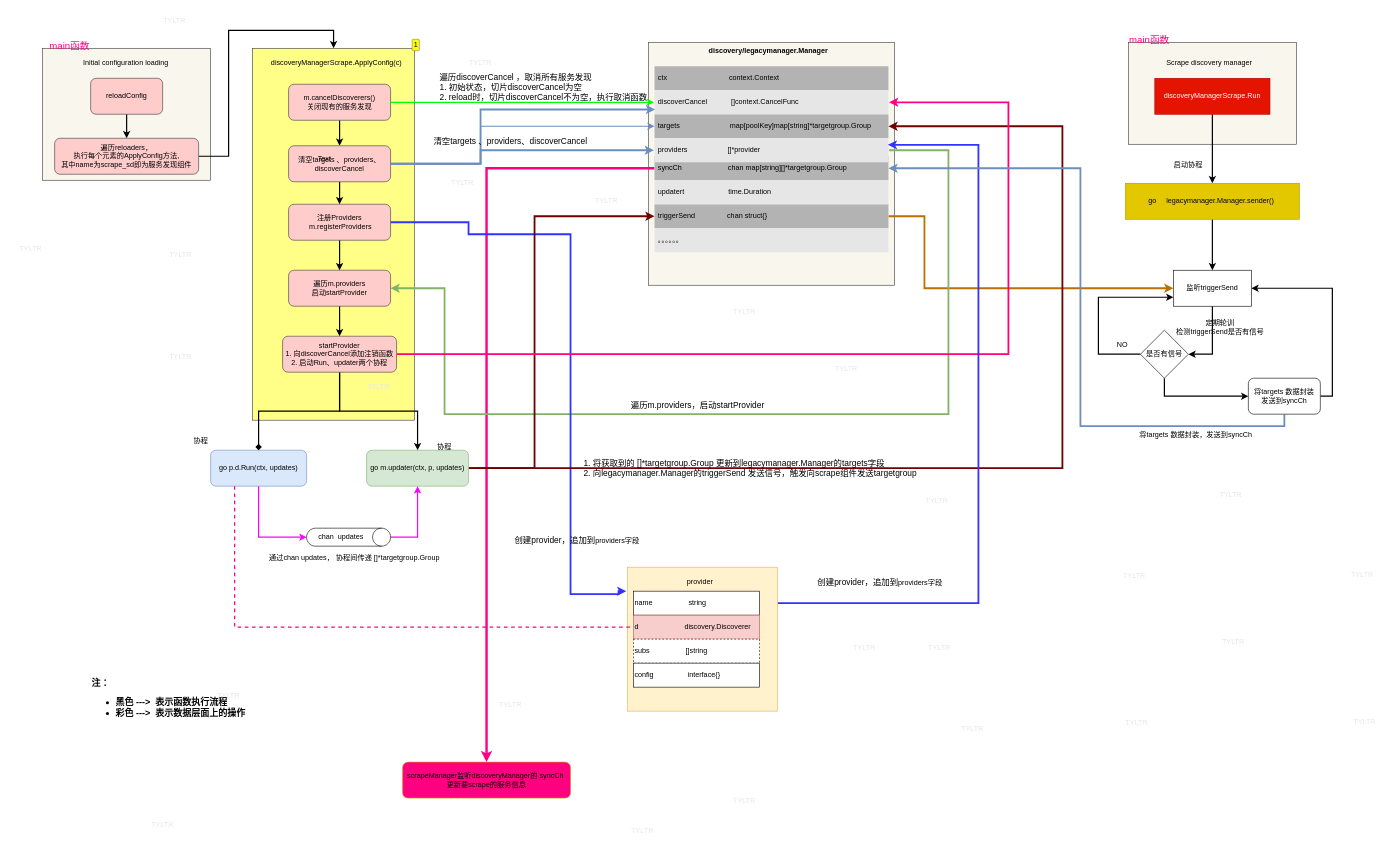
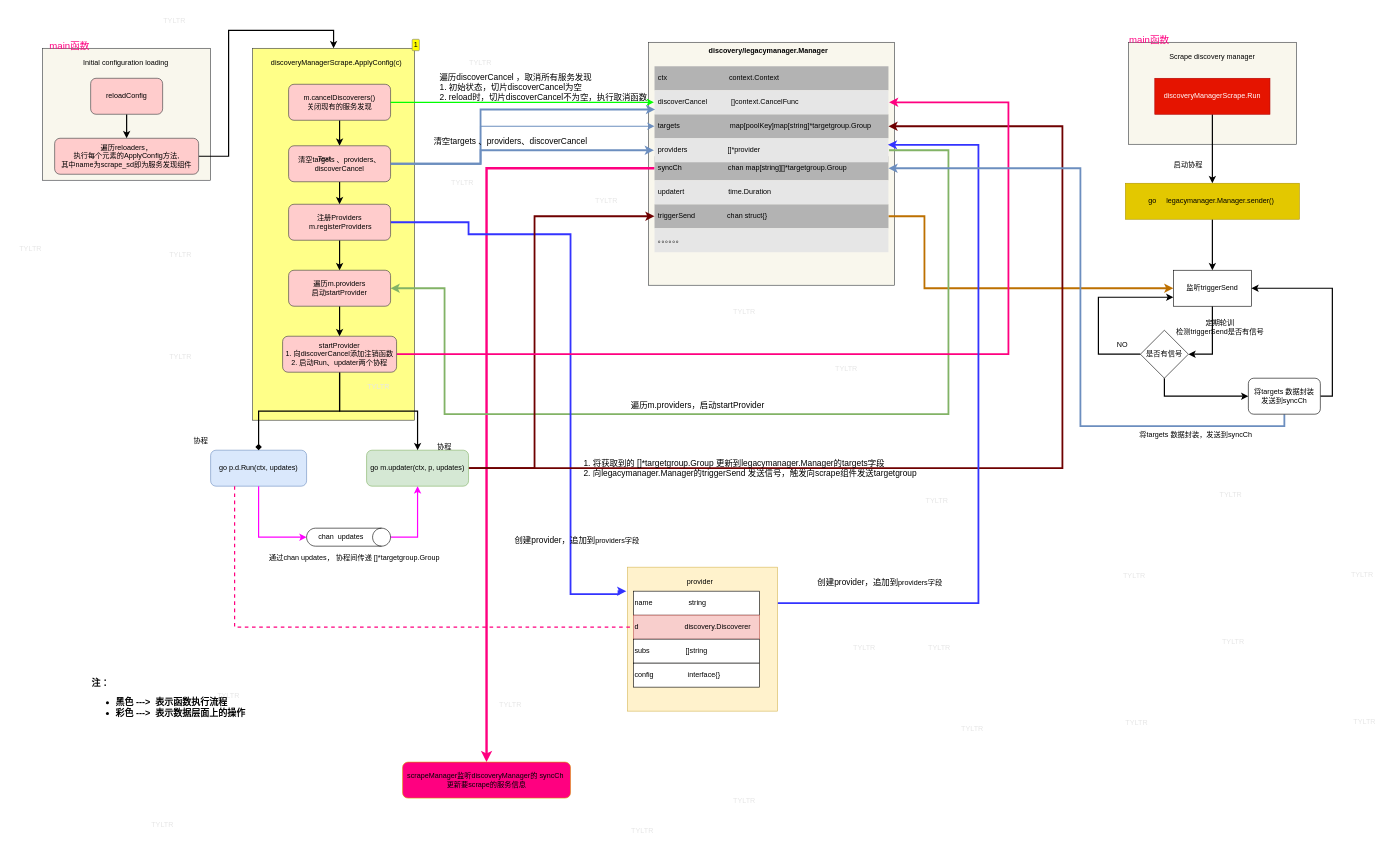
node "Scrape discovery manager": moved (1209, 63) -> (1212, 57)
node "subs []string": style dashed -> solid
